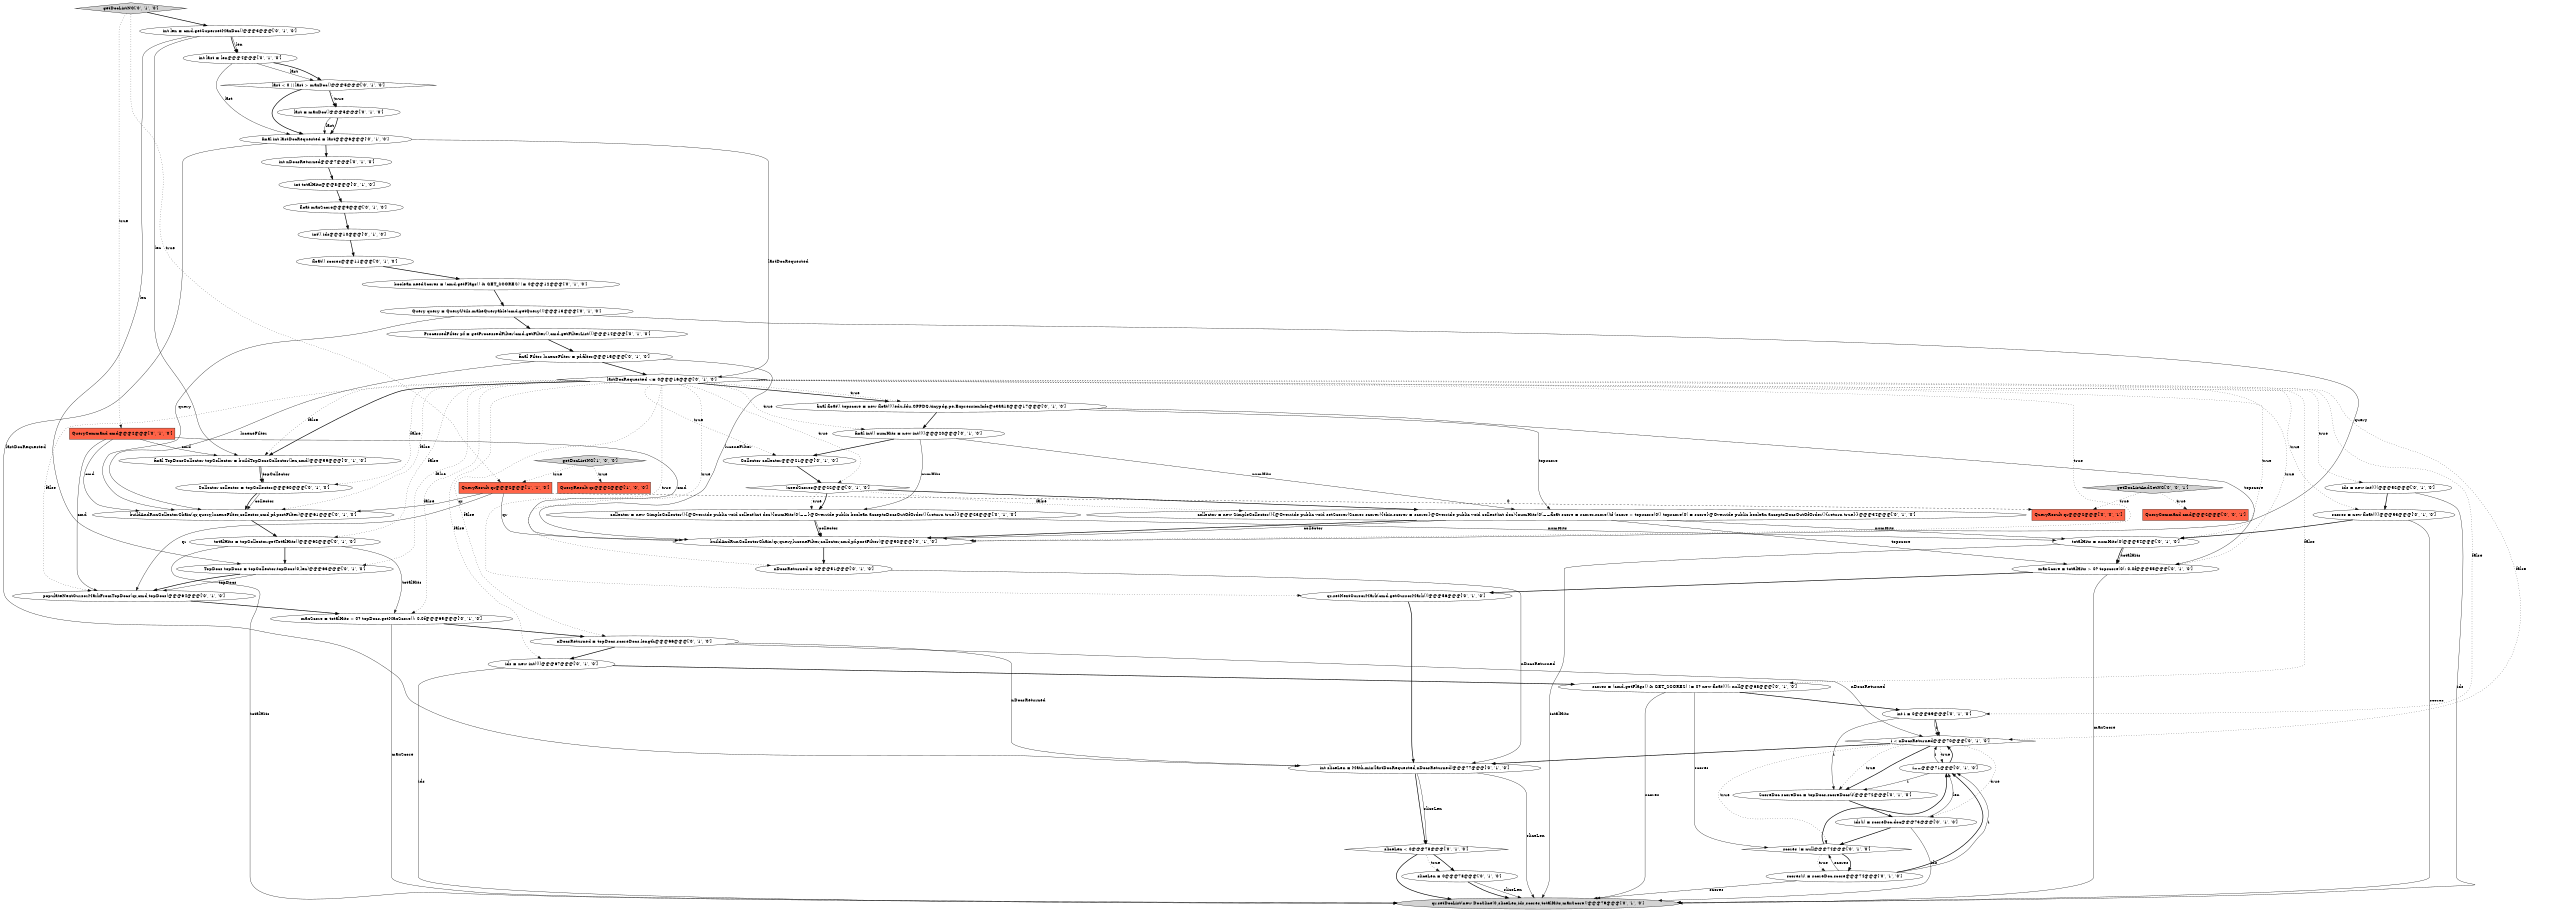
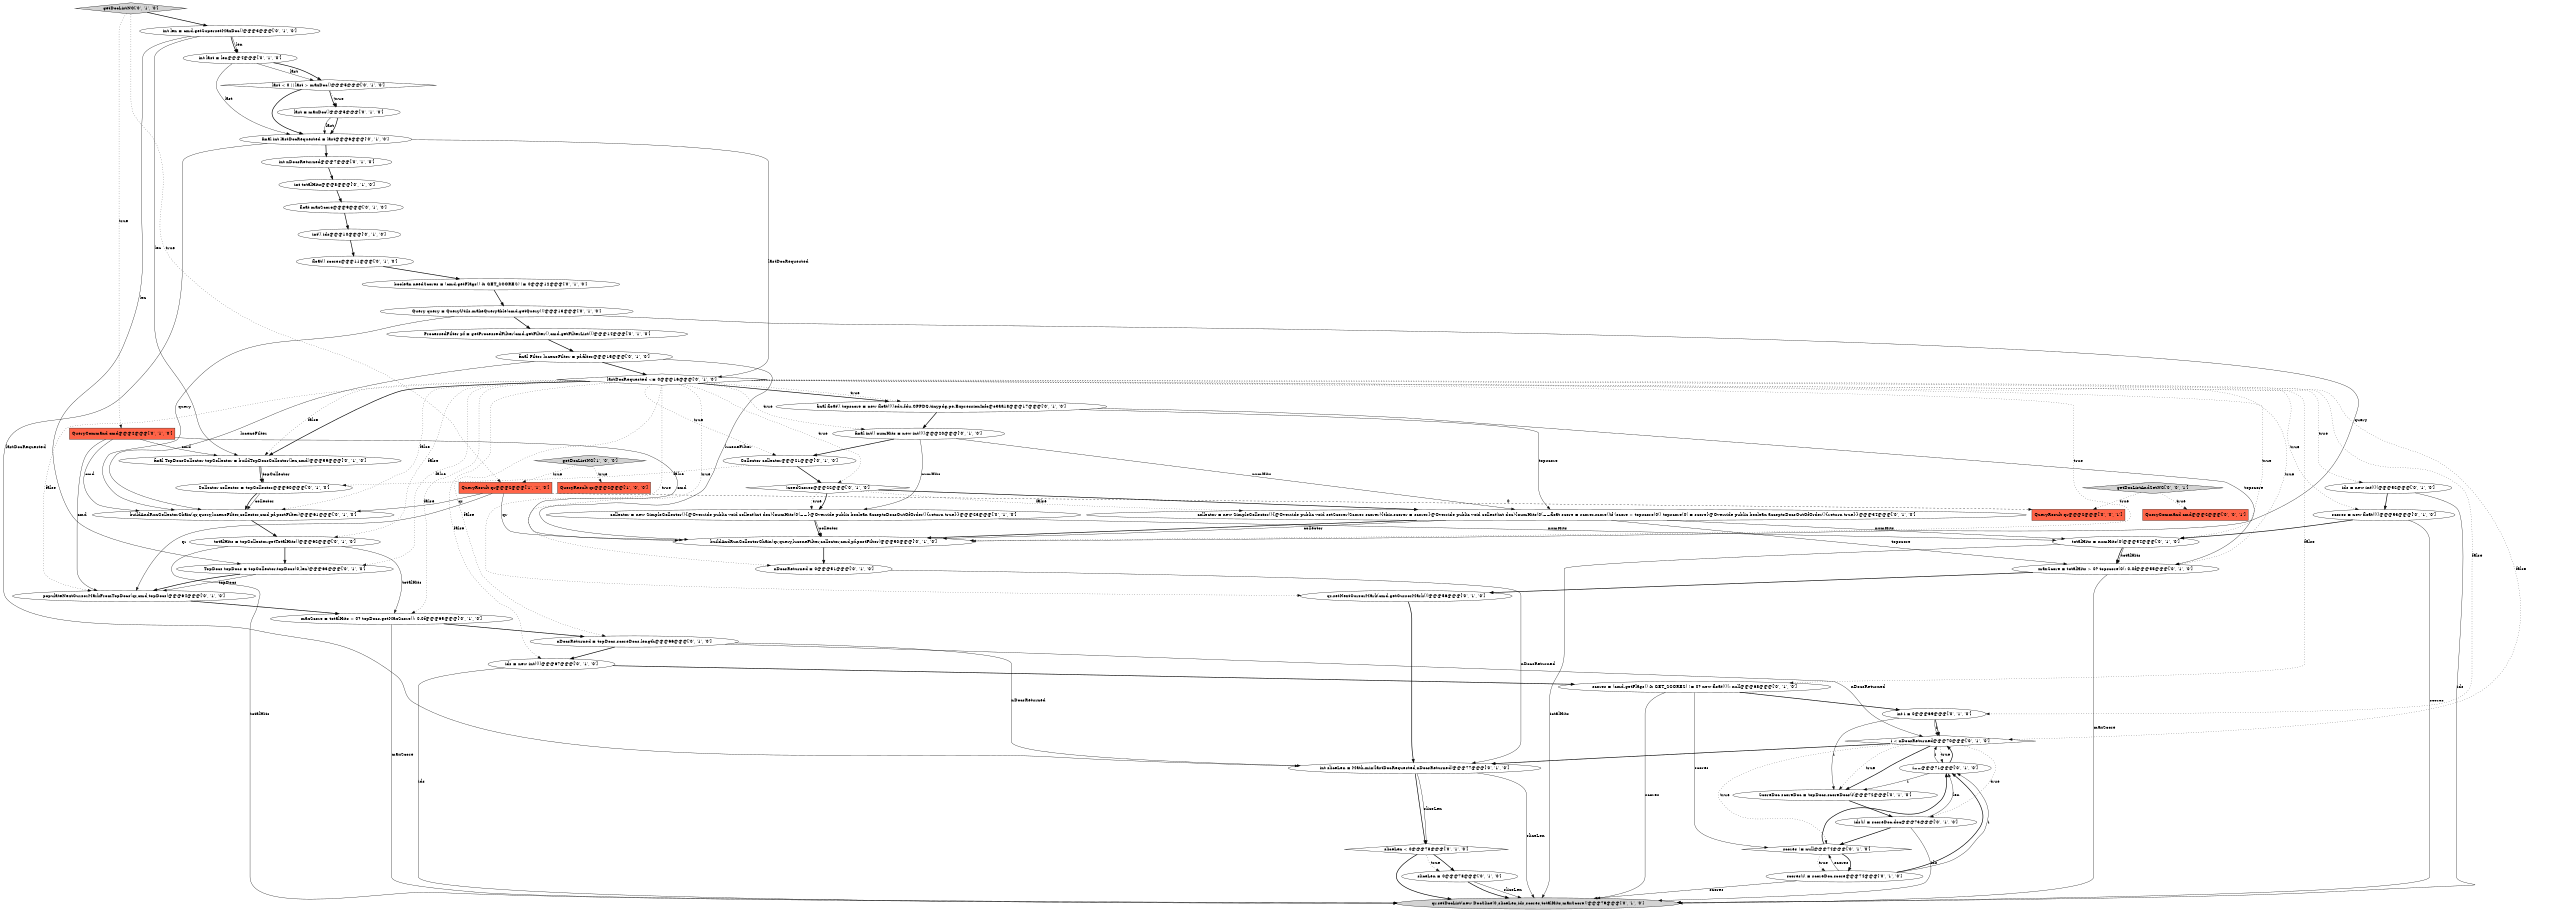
edge "lastDocRequested <= 0@@@16@@@['0', '1', '0']" -> "Collector collector = topCollector@@@60@@@['0', '1', '0']": now "Collector collector@@@21@@@['0', '1', '0']" -> "Collector collector = topCollector@@@60@@@['0', '1', '0']"
